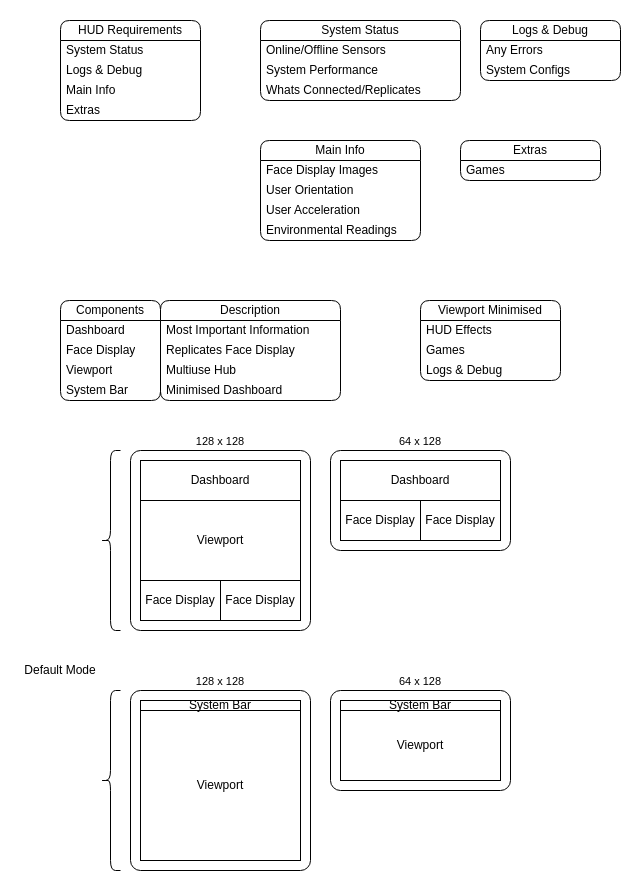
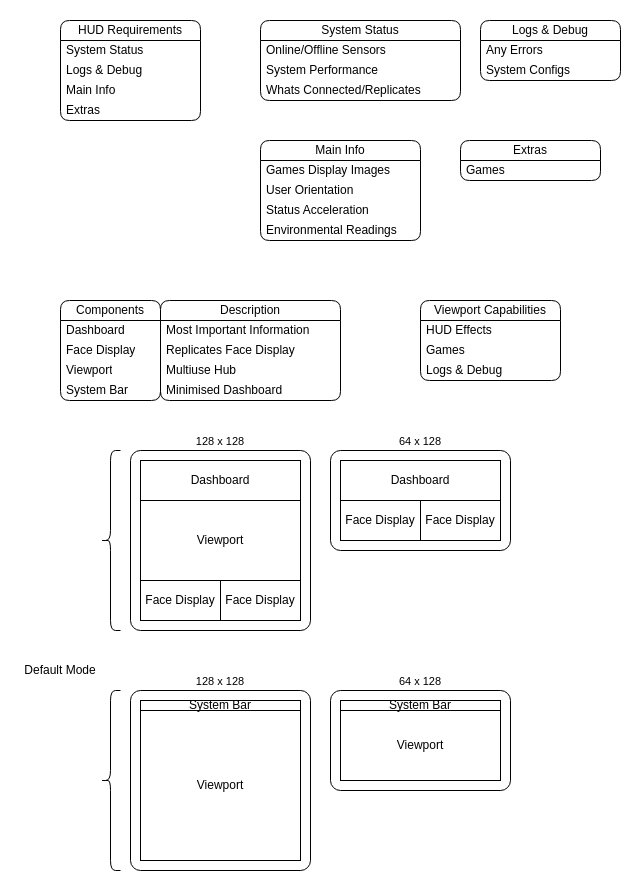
node "Face Display Images": label "Face Display Images" -> "Games Display Images"
node "User Acceleration": label "User Acceleration" -> "Status Acceleration"
node "Viewport Minimised": label "Viewport Minimised" -> "Viewport Capabilities"
